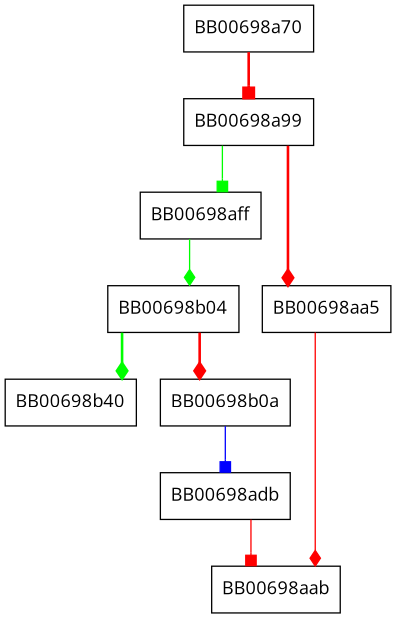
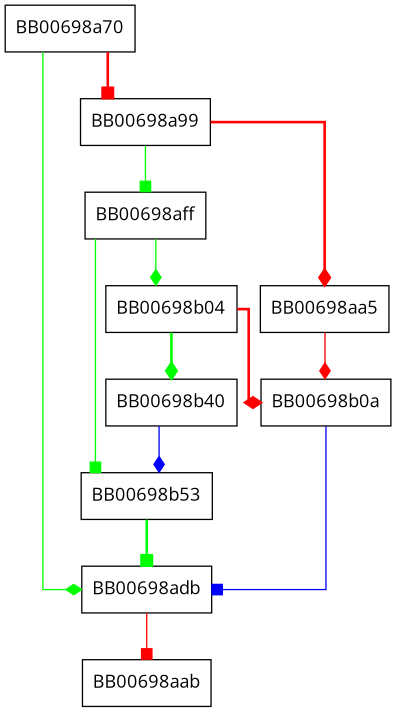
edge "BB00698a70" -> "BB00698adb": added
edge "BB00698aa5" -> "BB00698aab": now "BB00698aa5" -> "BB00698b0a"
node "BB00698b53": added
